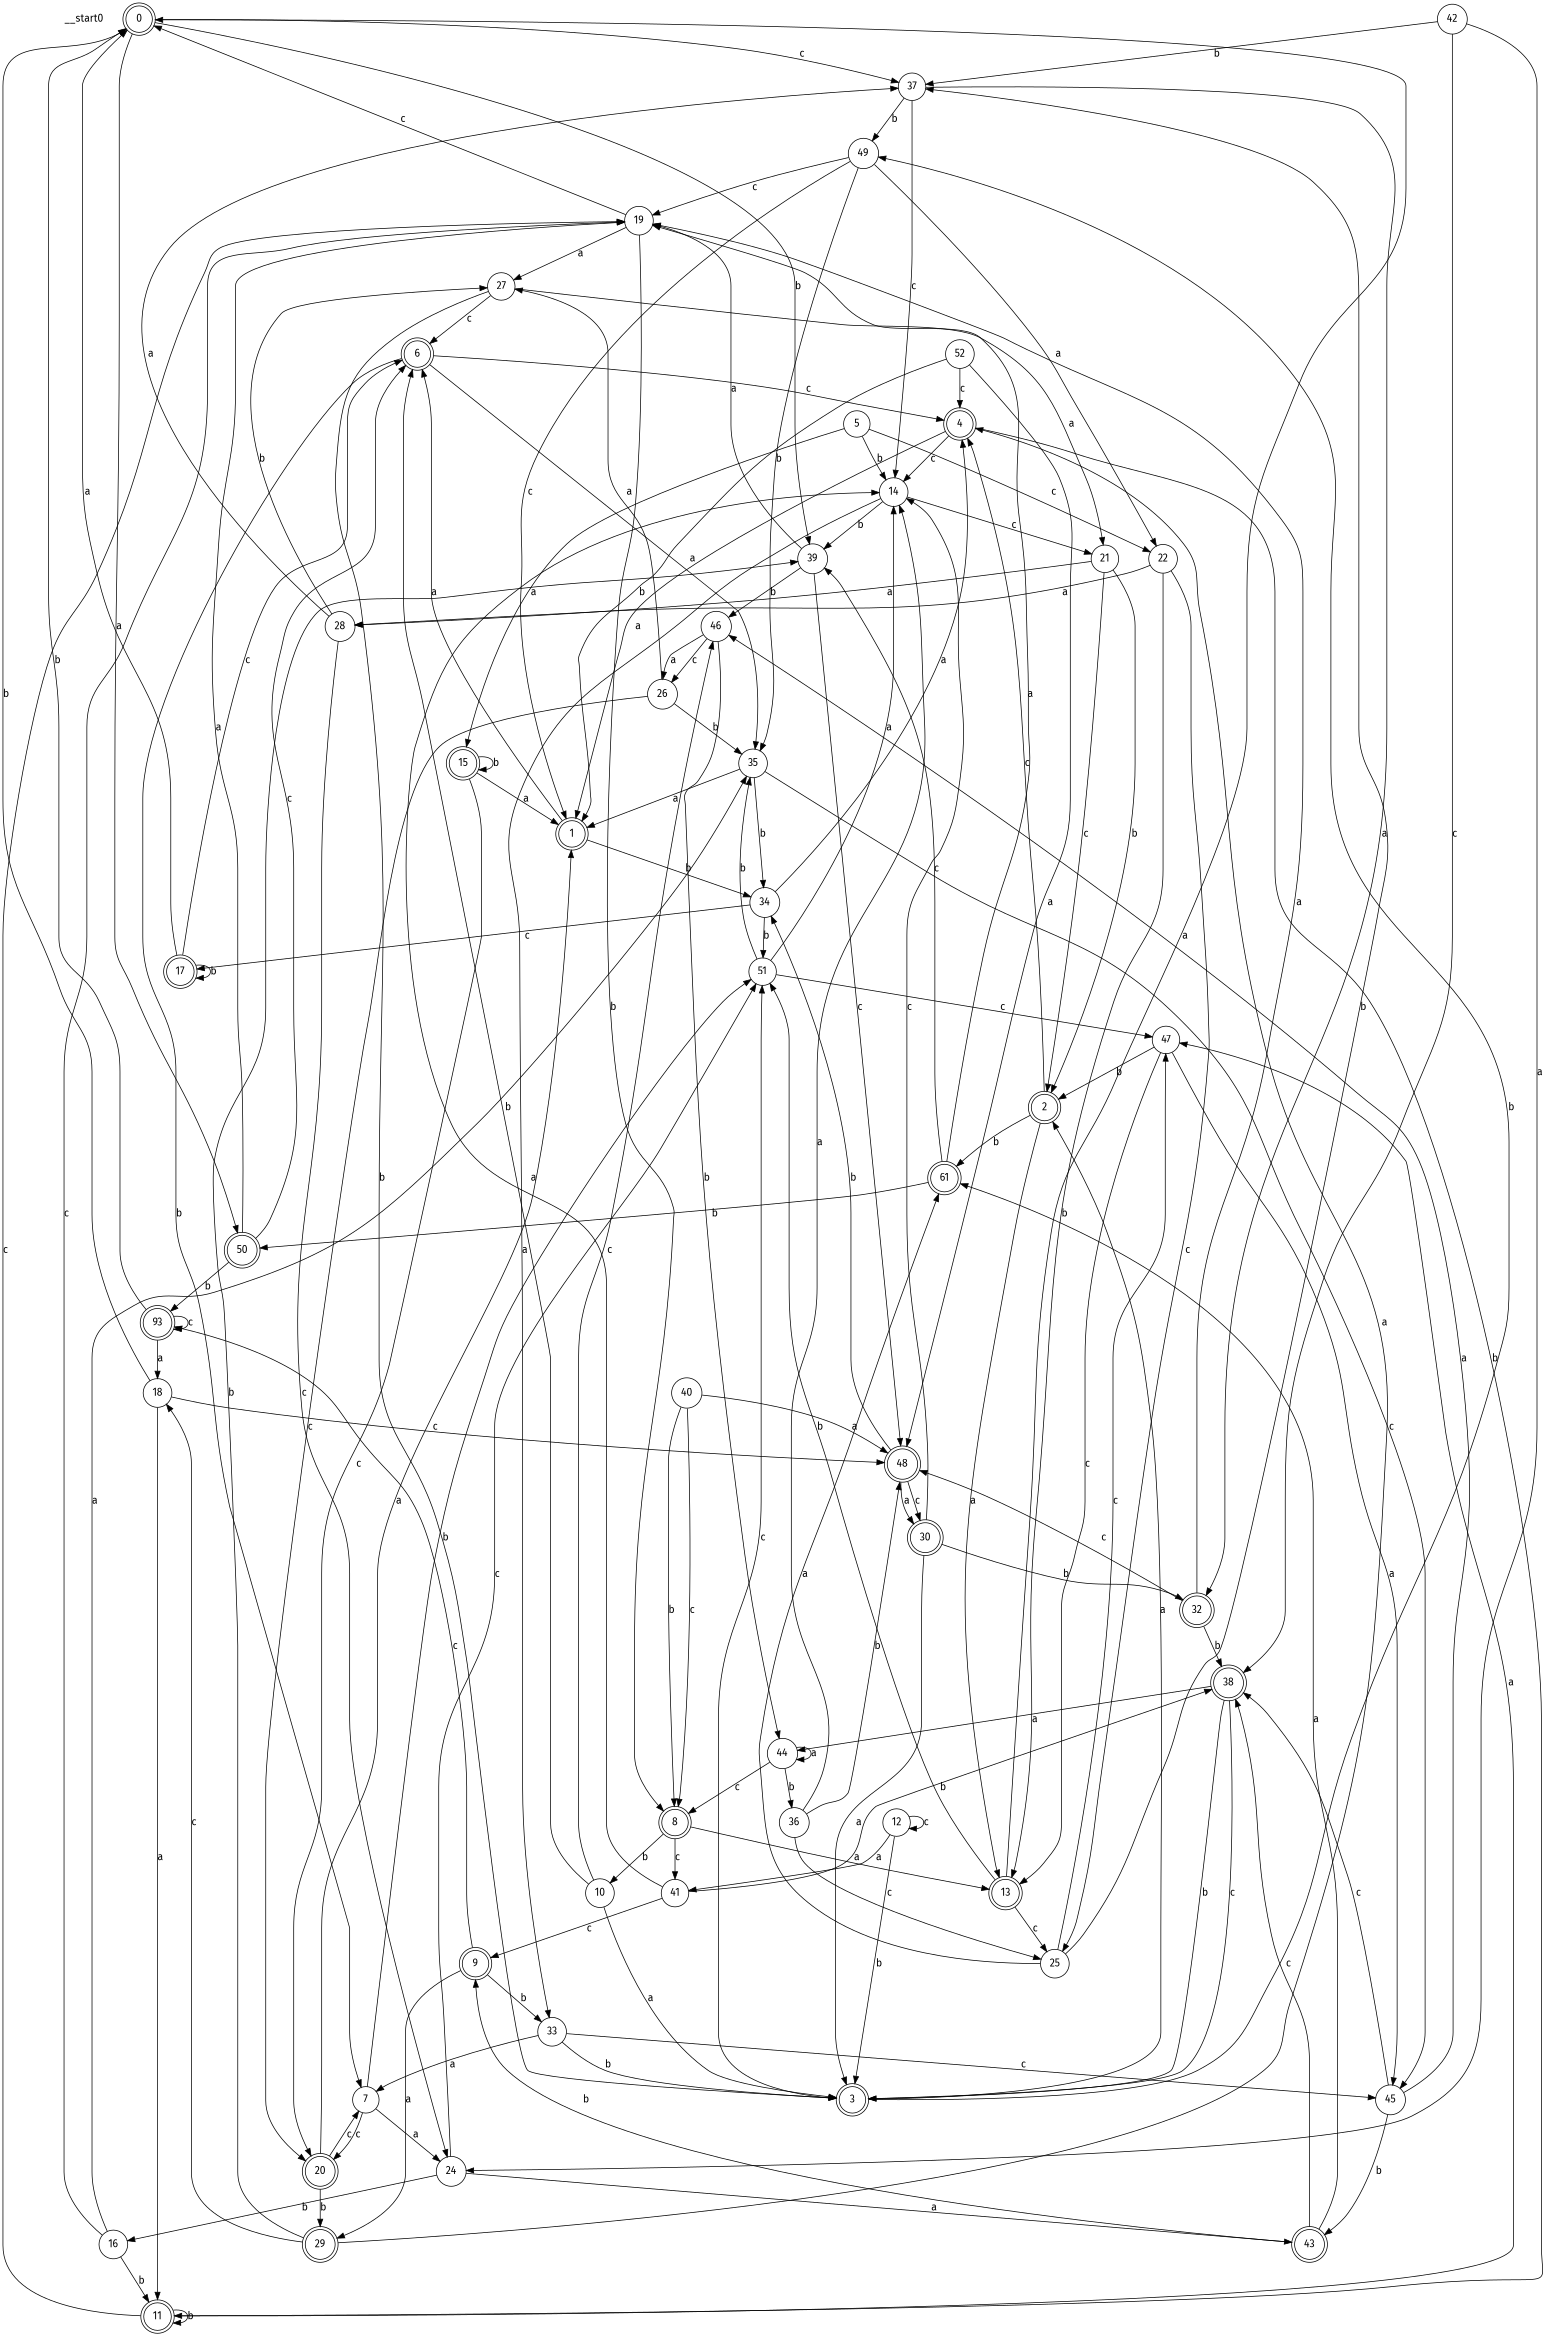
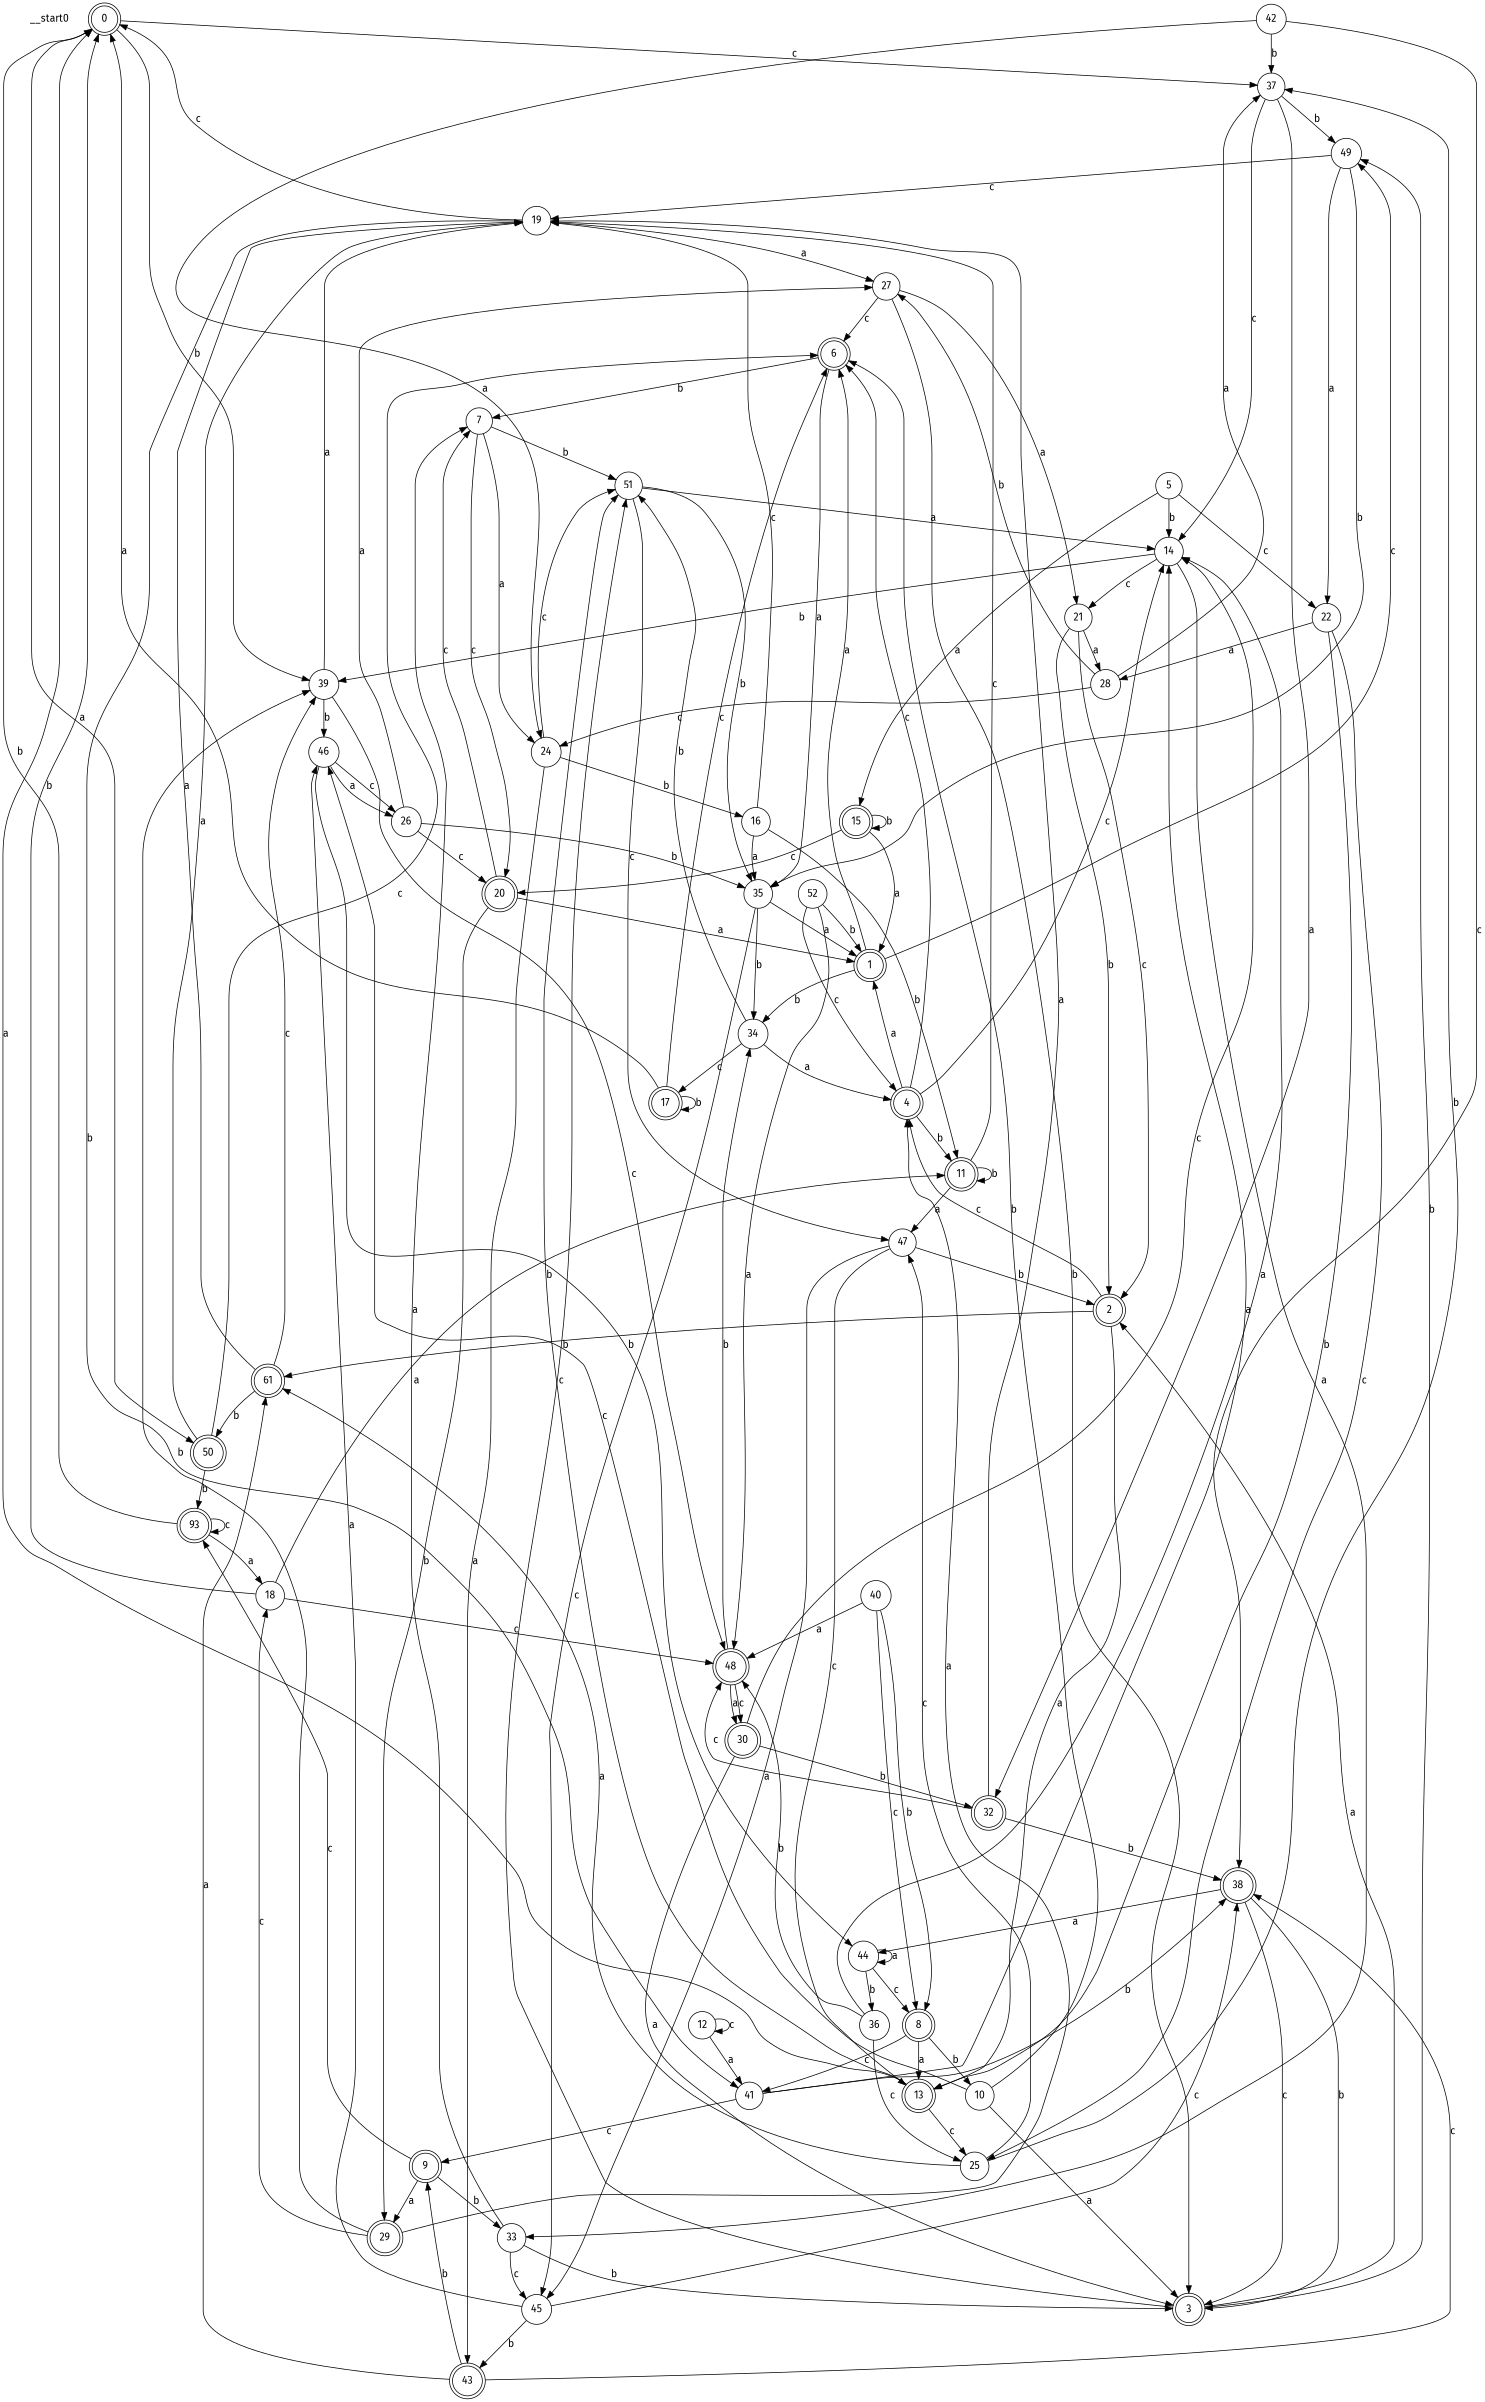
edge "6" -> "4": reversed
edge "49" -> "1": reversed
edge "19" -> "8": now "19" -> "41"
edge "12" -> "3": removed, label "b"
